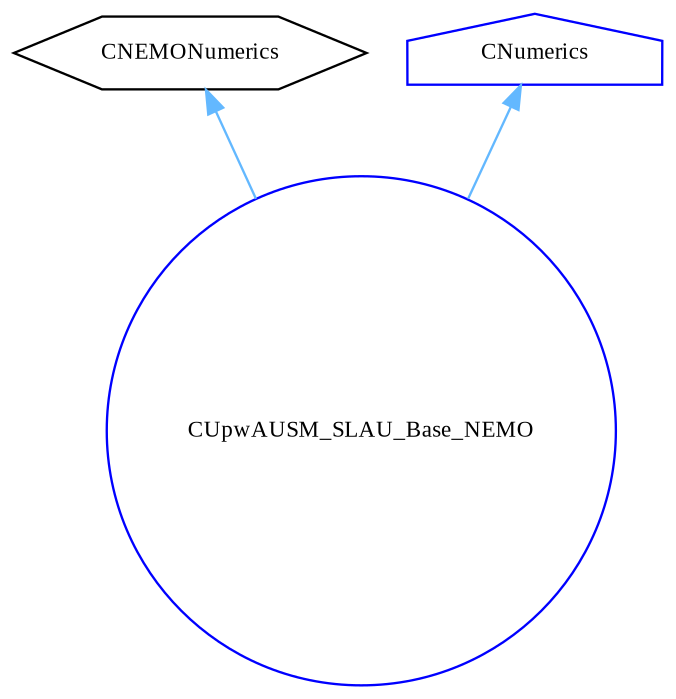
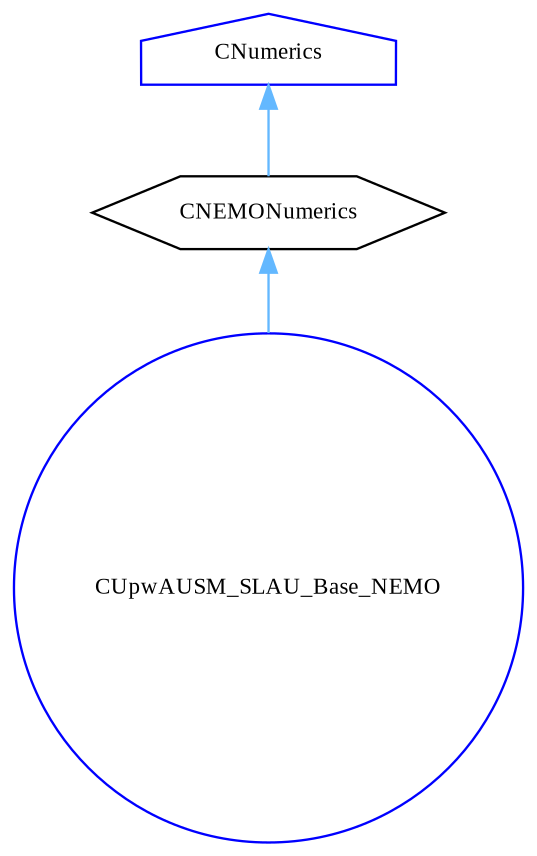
edge "CUpwAUSM_SLAU_Base_NEMO" -> "CNumerics": now "CNEMONumerics" -> "CNumerics"
